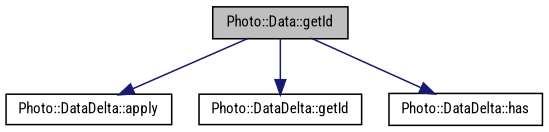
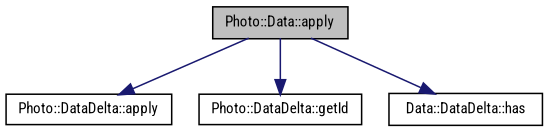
node "Photo::Data::getId": label "Photo::Data::getId" -> "Photo::Data::apply"
node "Photo::DataDelta::has": label "Photo::DataDelta::has" -> "Data::DataDelta::has"
